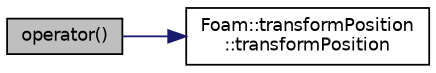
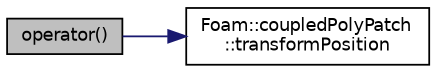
node "Foam::transformPosition ::transformPosition": label "Foam::transformPosition ::transformPosition" -> "Foam::coupledPolyPatch ::transformPosition"
